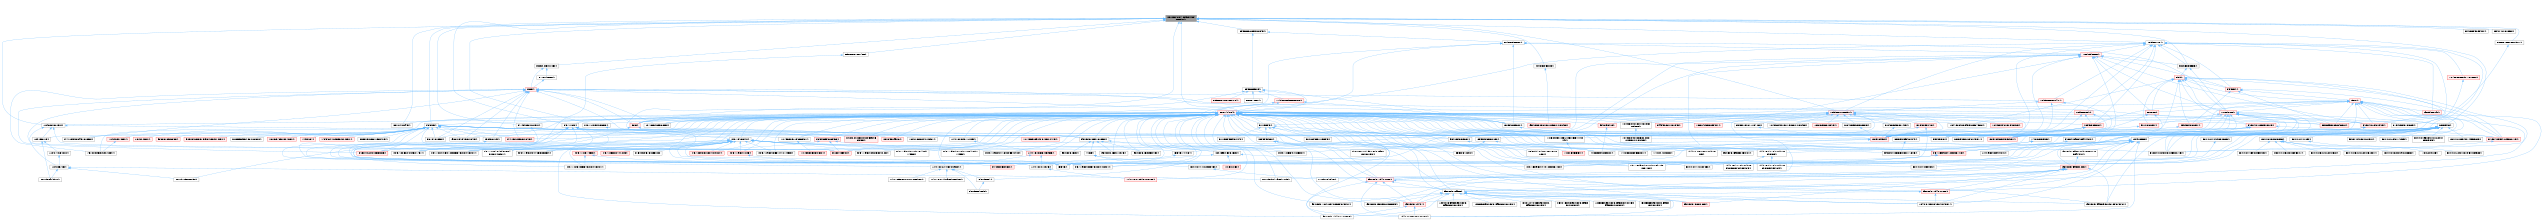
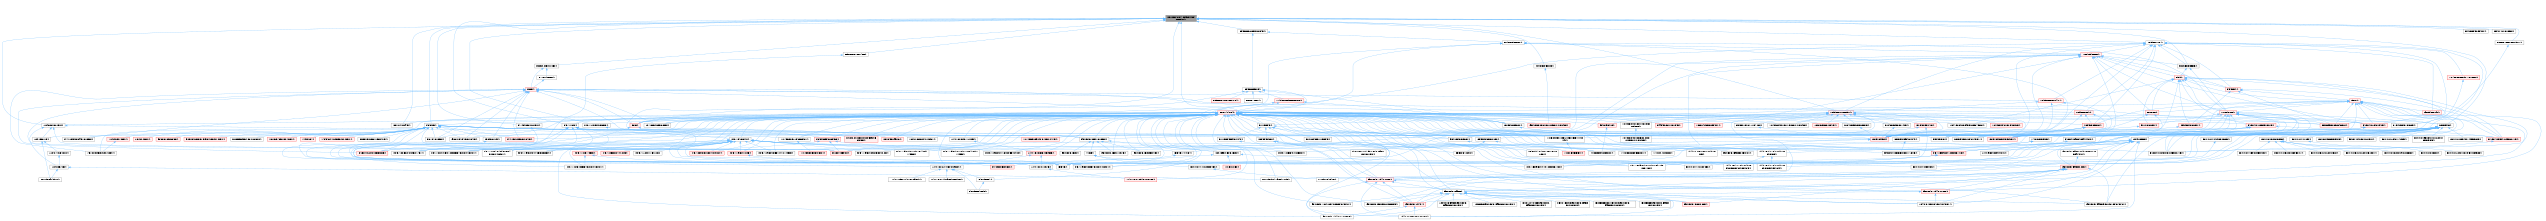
edge "Field.h" -> "WeakObjectPtr.h": added
edge "CoreSharedPCH.h" -> "ScriptDelegates.h": now "DataTableFunctionLibrary.h" -> "ScriptDelegates.h"
node "CompositeDataTable.h": added
node "OverridableManager.cpp": label "OverridableManager.cpp" -> "SRigVMActionMenu.cpp"
edge "GameplayAbility.h" -> "CoreMinimal.h": now "GameplayAbility.h" -> "CurveTableEditorUtils.h"
node "WaitAttribute.h": label "WaitAttribute.h" -> "CommonRotator.h"
node "SoundNodeDoppler.h": removed
node "AnimNode_CommonUISettings.h": label "AnimNode_CommonUISettings.h" -> "AnimNode_AnimNextGraph.h"
node "AssetTagsGameplayEffectComponent EffectComponent.h": label "AssetTagsGameplayEffectComponent EffectComponent.h" -> "TargetTagRequirementsGameplay EffectComponent.h"
